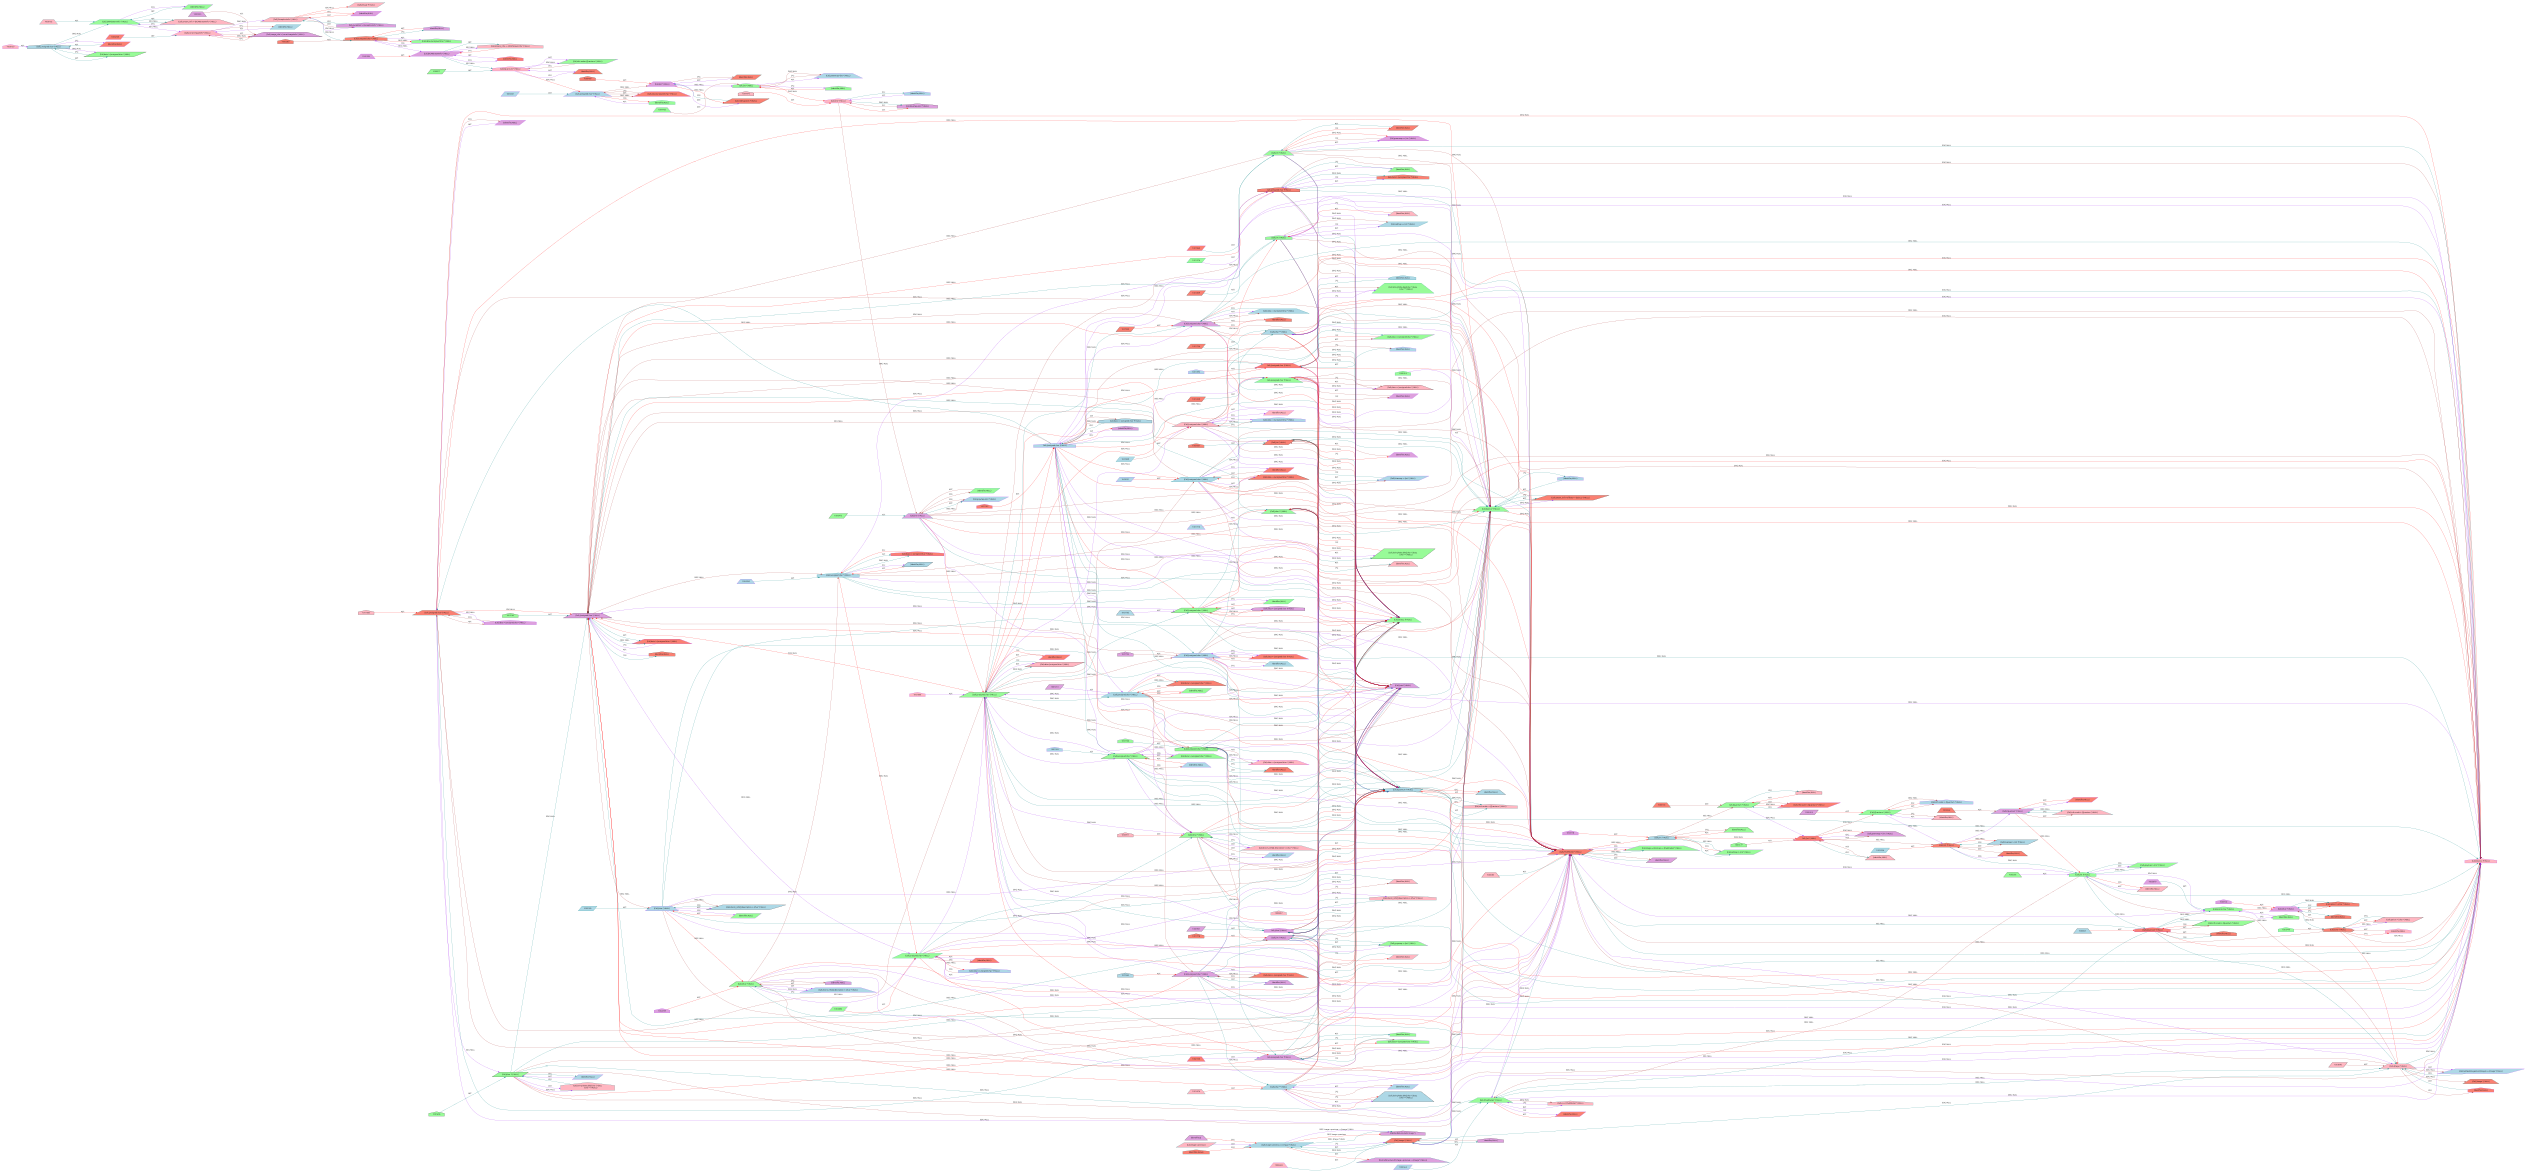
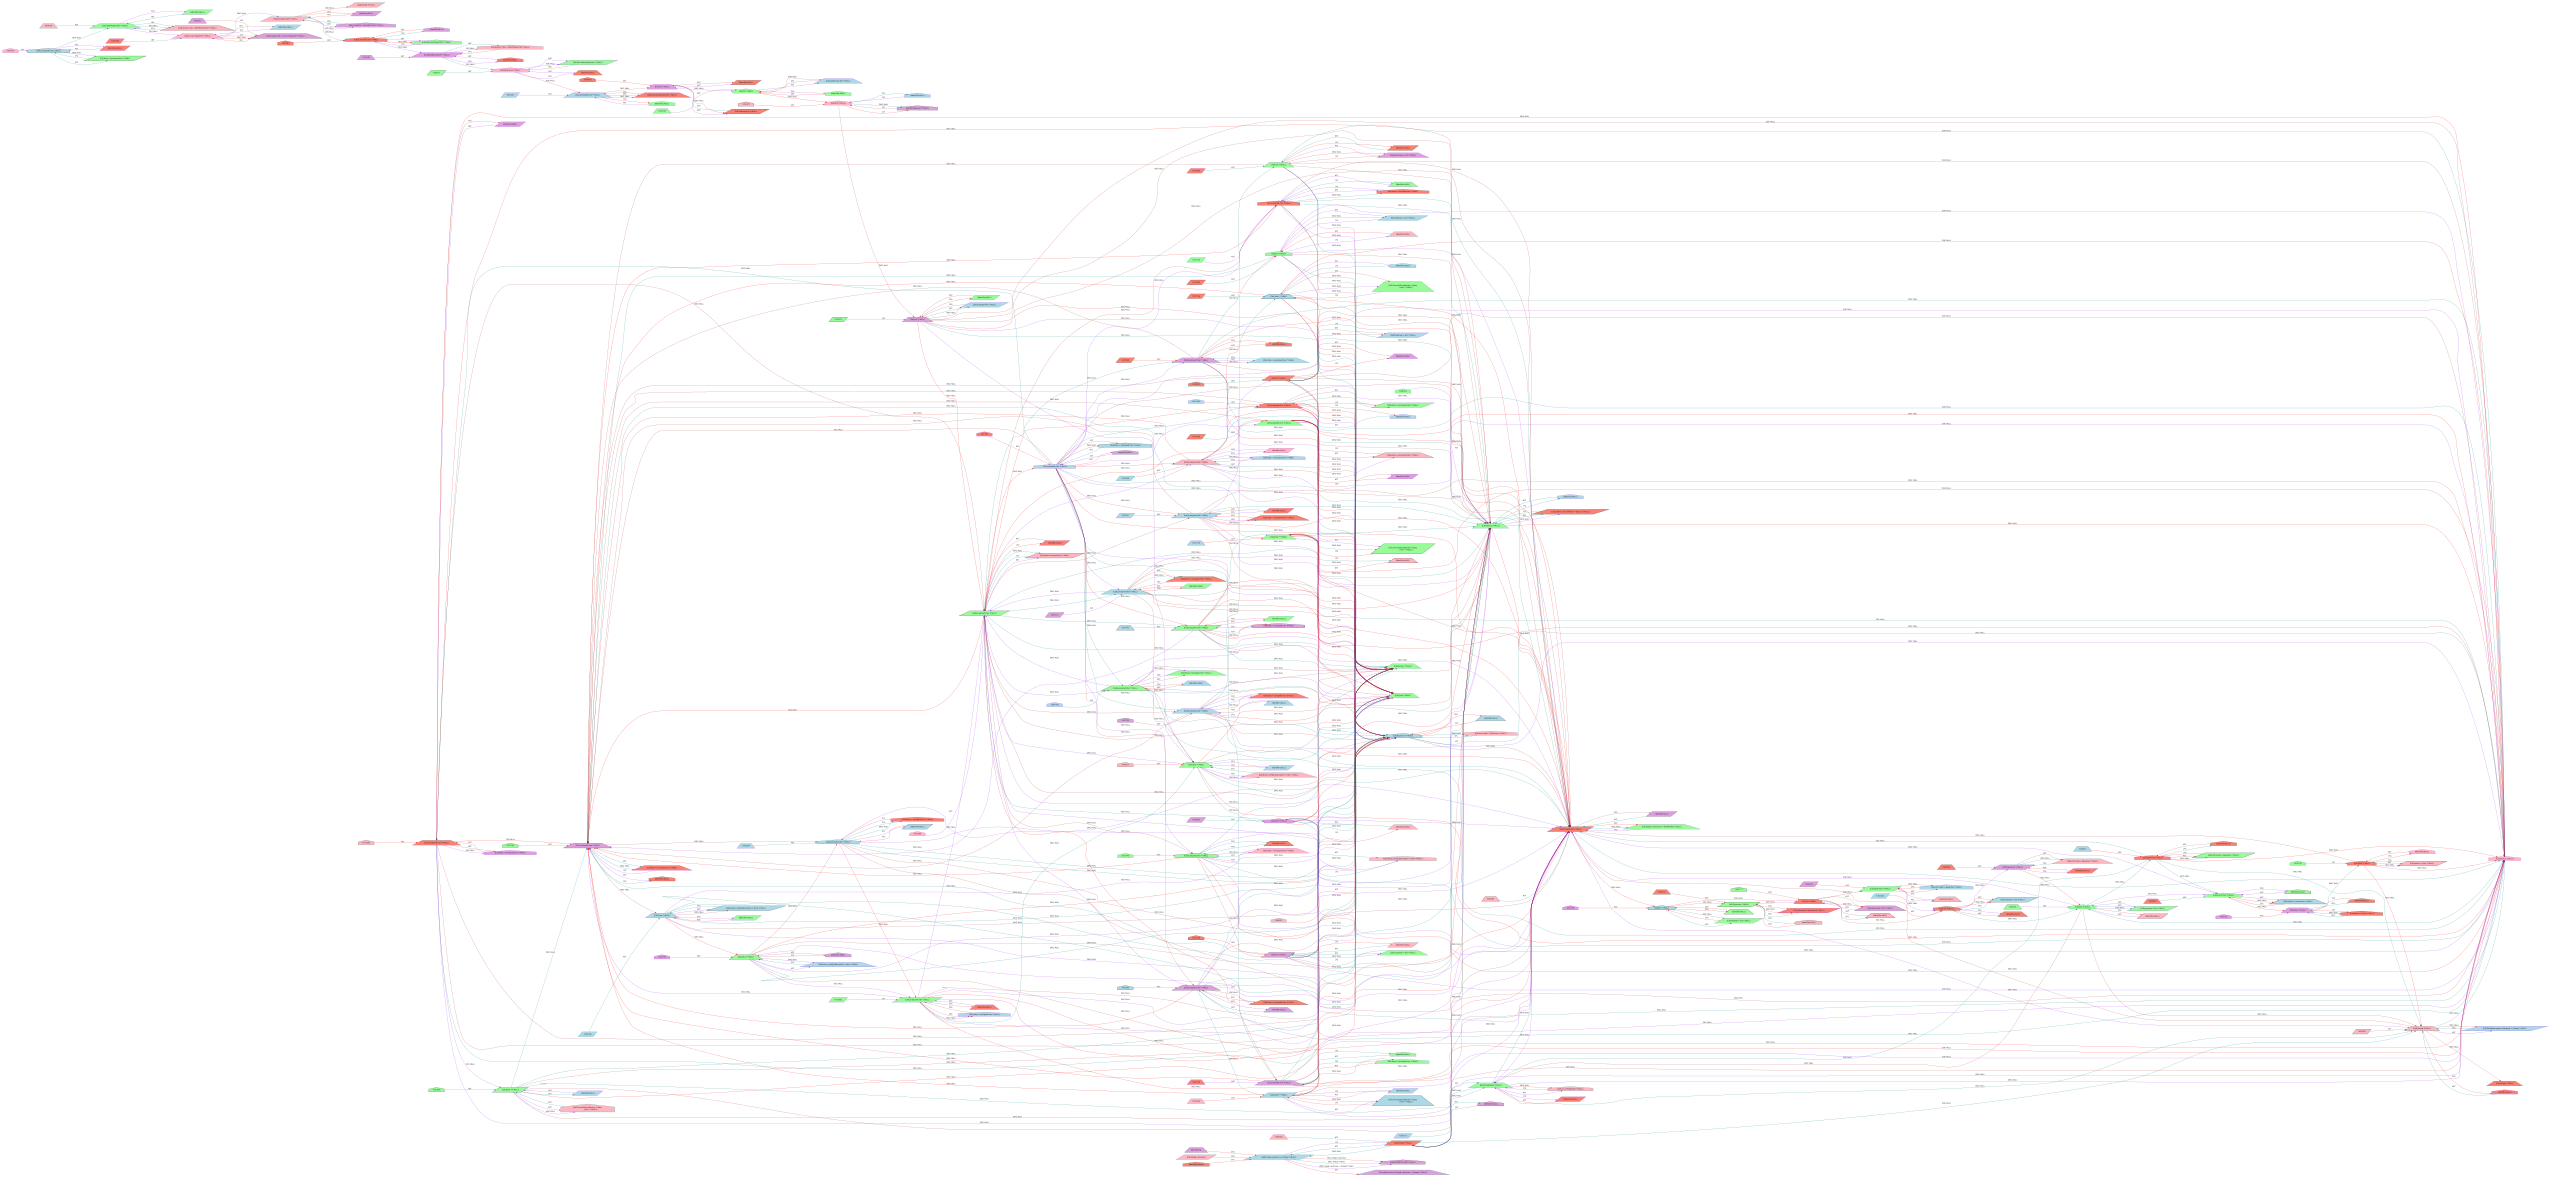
node "(Call,(void *) NULL)": fillcolor plum -> palegreen
node "1003679": fillcolor plum -> salmon
node "(Call,option != (const char *) NULL)": added
